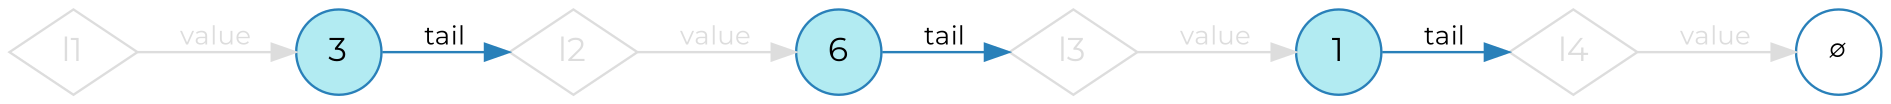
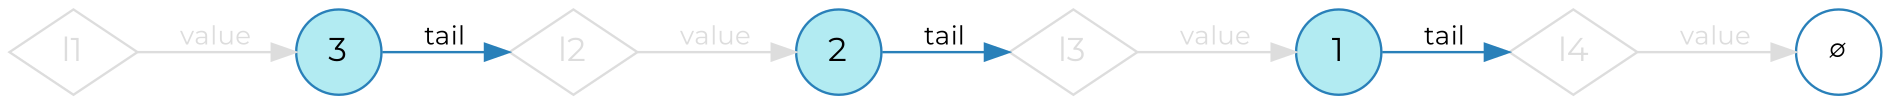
node "6": label "6" -> "2"
